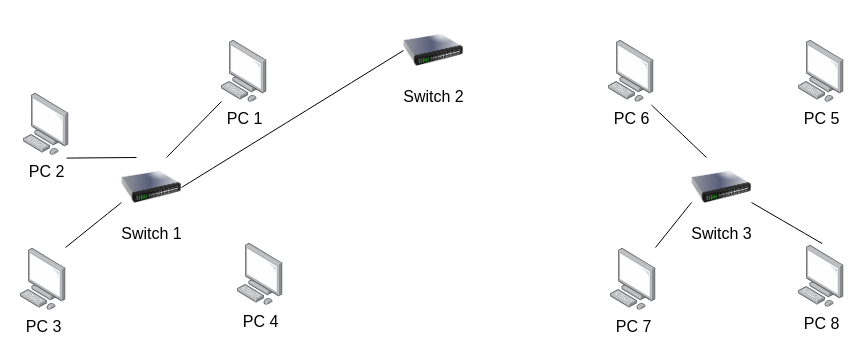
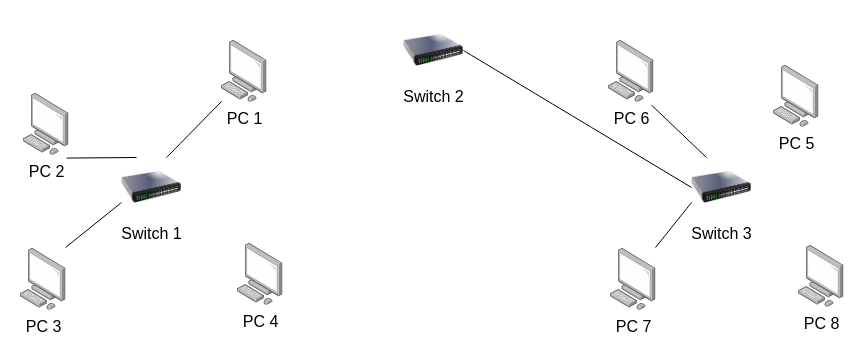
node "PC 5": moved (821, 71) -> (796, 96)
edge "Switch 2" -- "Switch 1": removed
edge "Switch 2" -- "Switch 3": added
edge "Switch 3" -- "PC 8": removed
